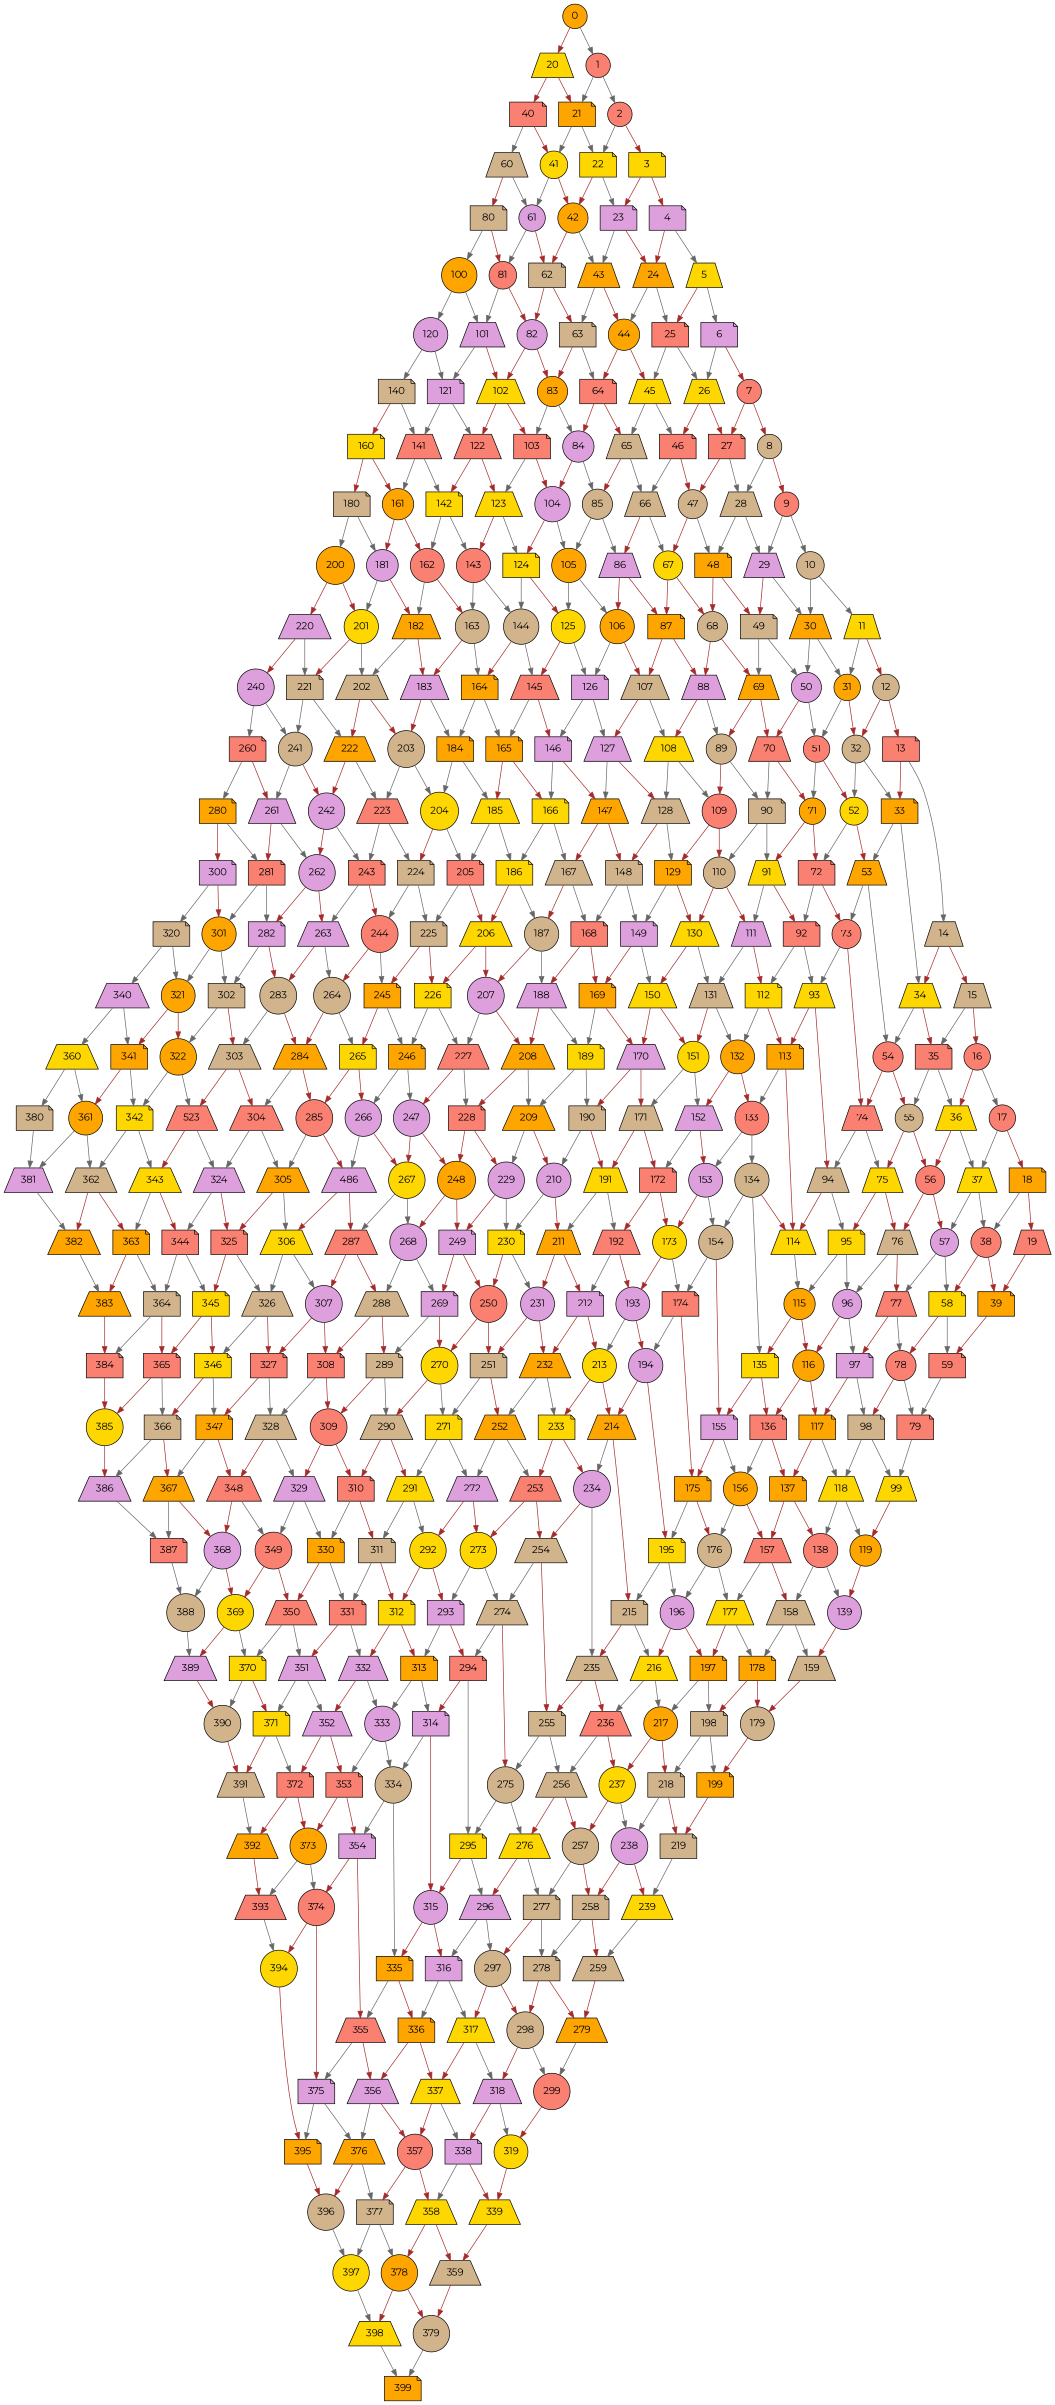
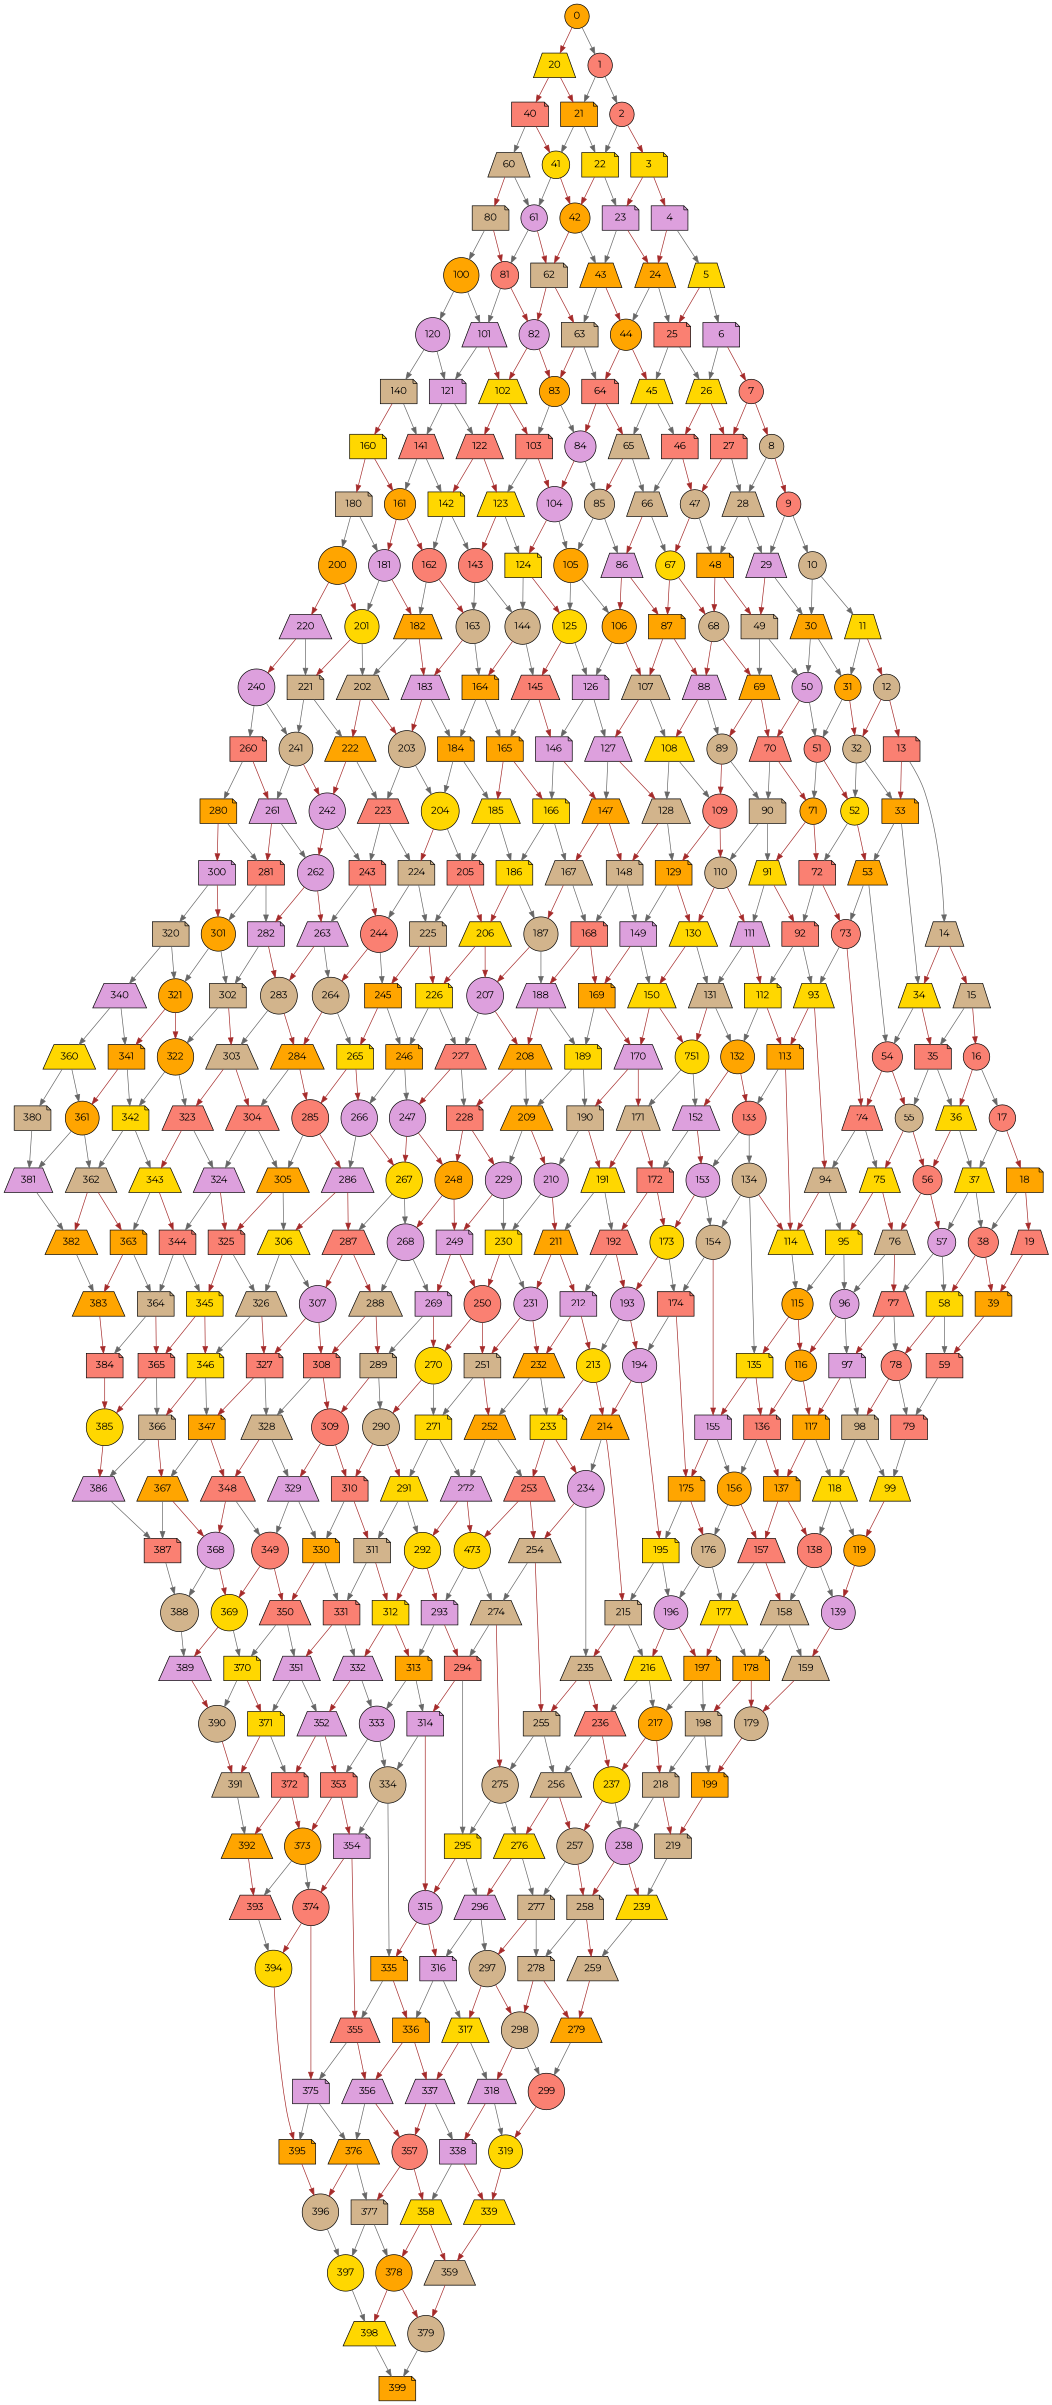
node "151": label "151" -> "751"
node "523": label "523" -> "323"
node "486": label "486" -> "286"
node "290": shape trapezium -> circle
node "273": label "273" -> "473"
node "337": fillcolor gold -> plum
